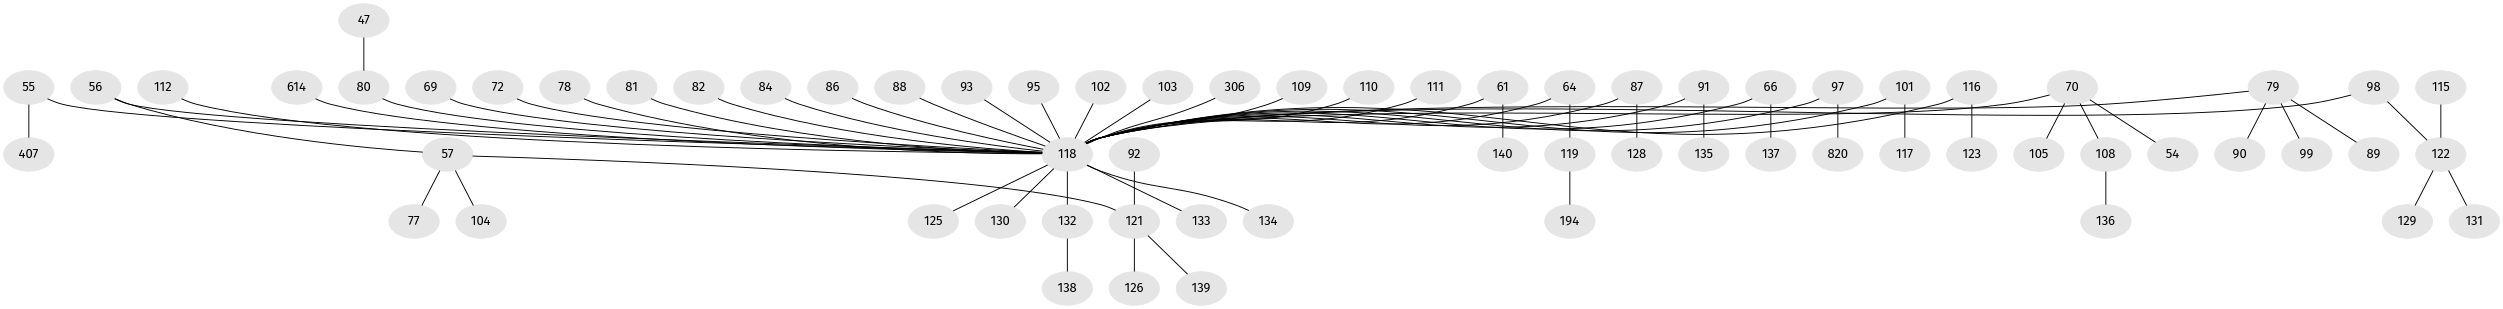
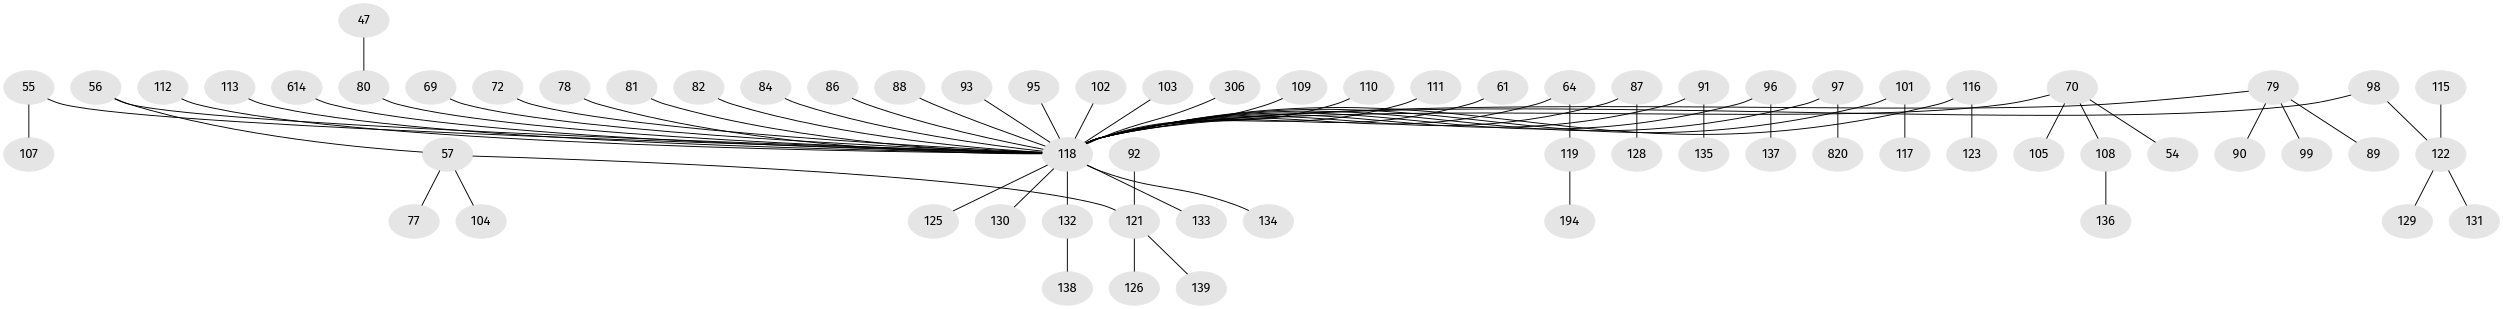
node "113": added
node "66": label "66" -> "96"
node "407": label "407" -> "107"
node "140": removed
